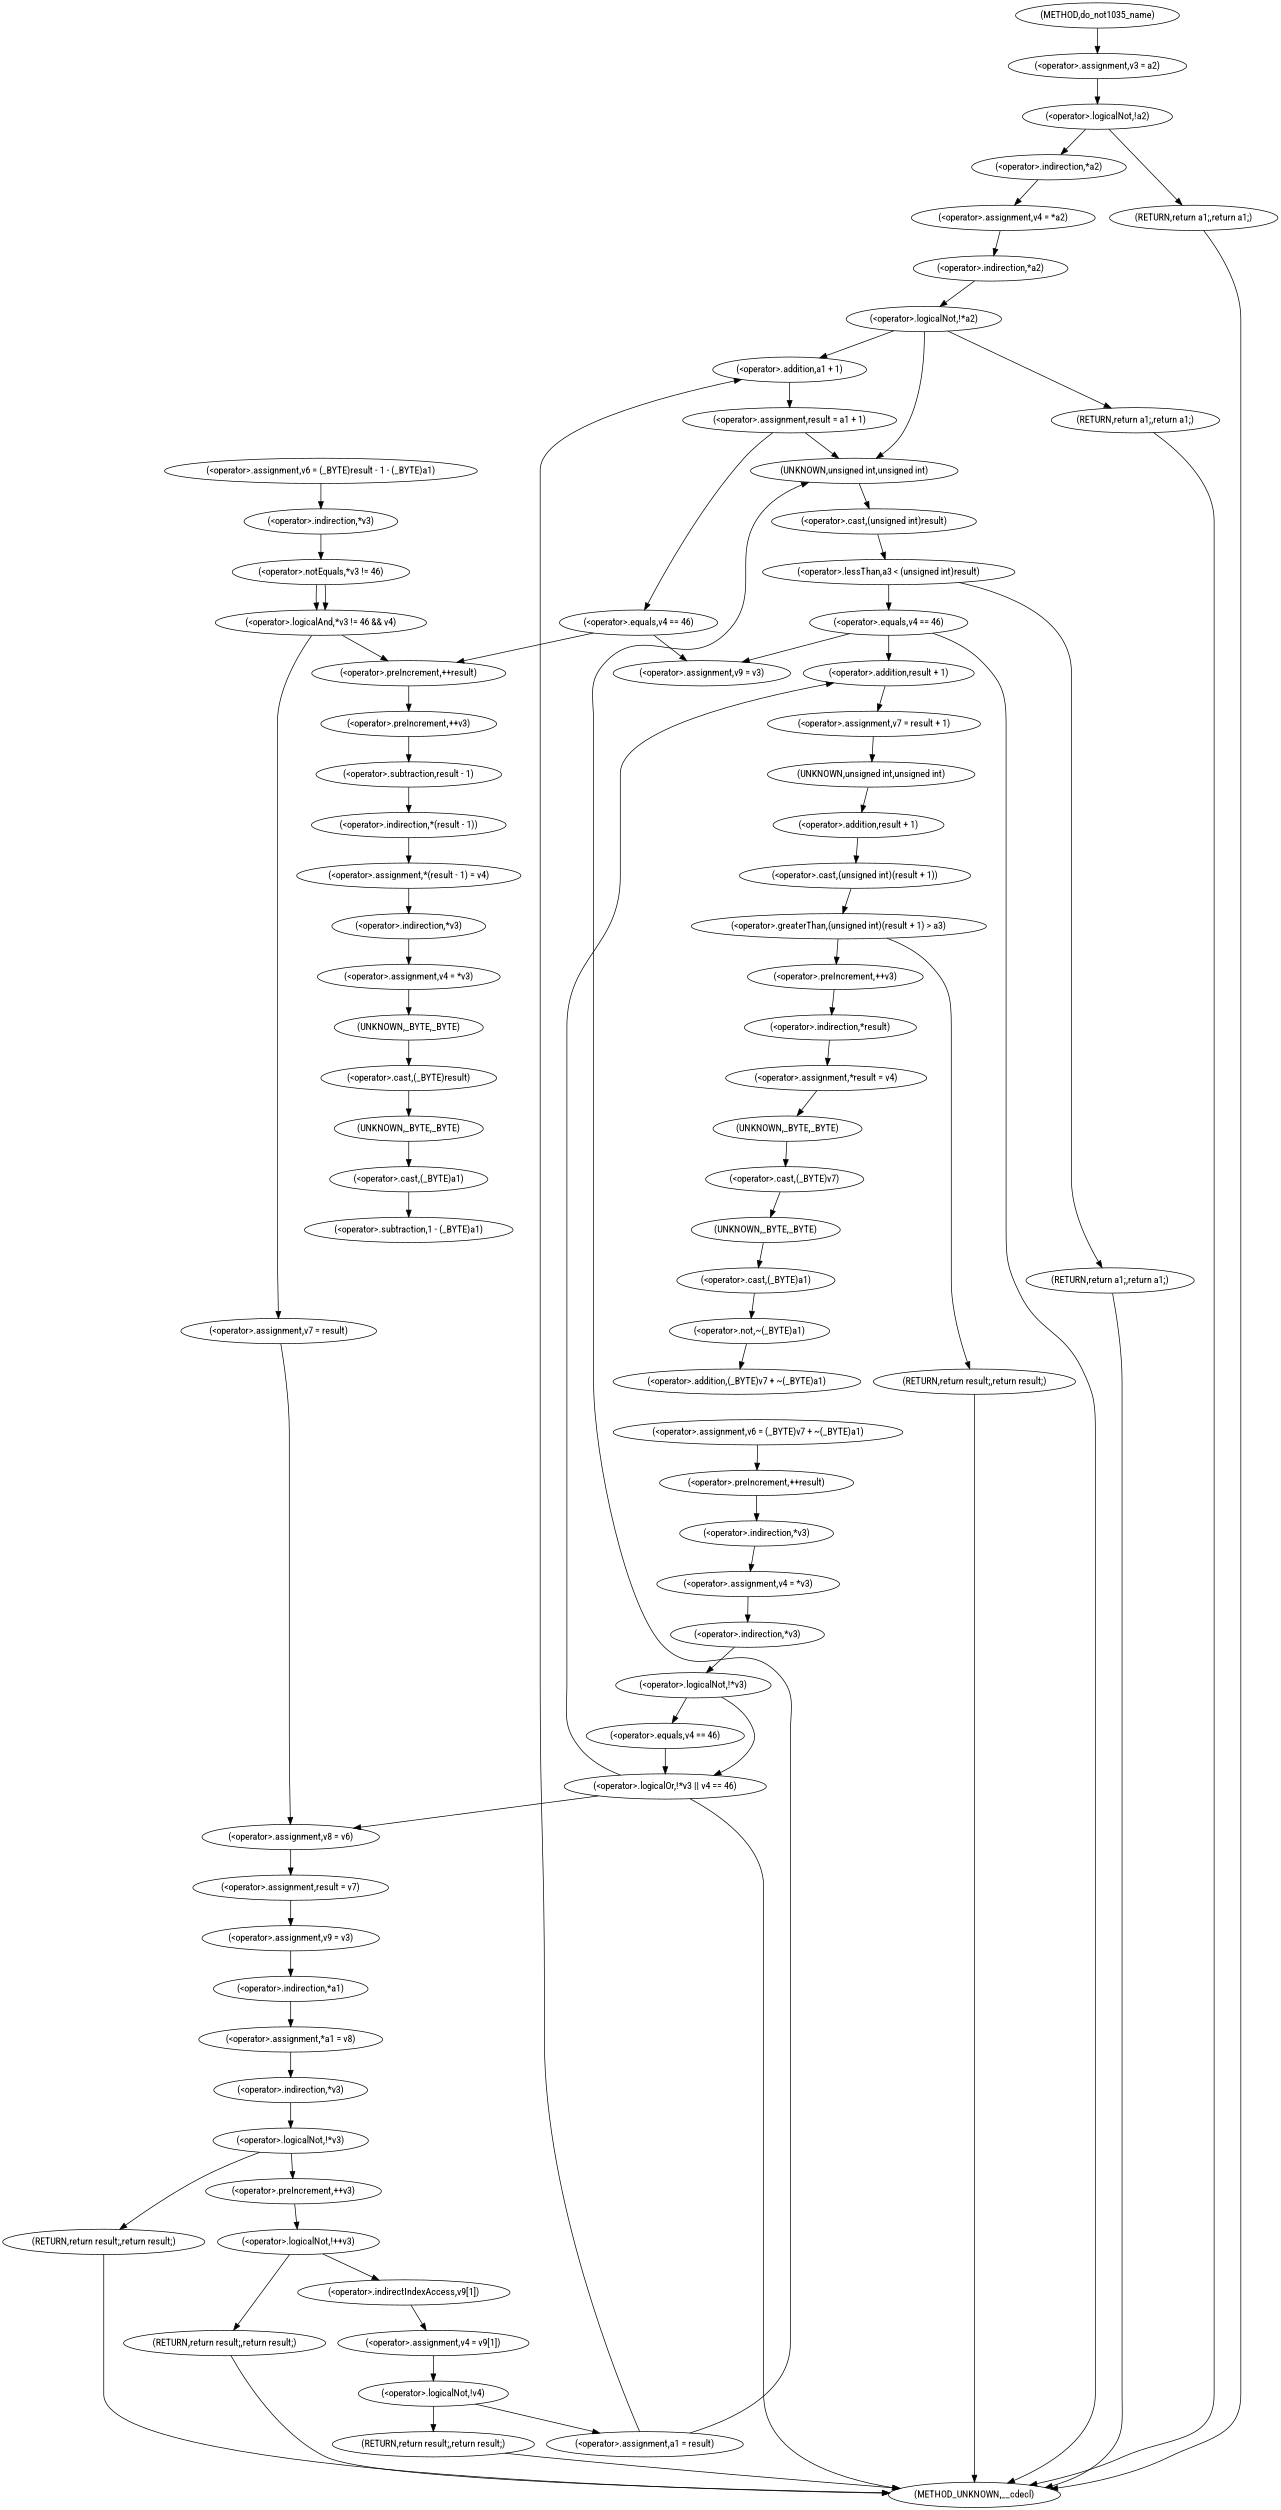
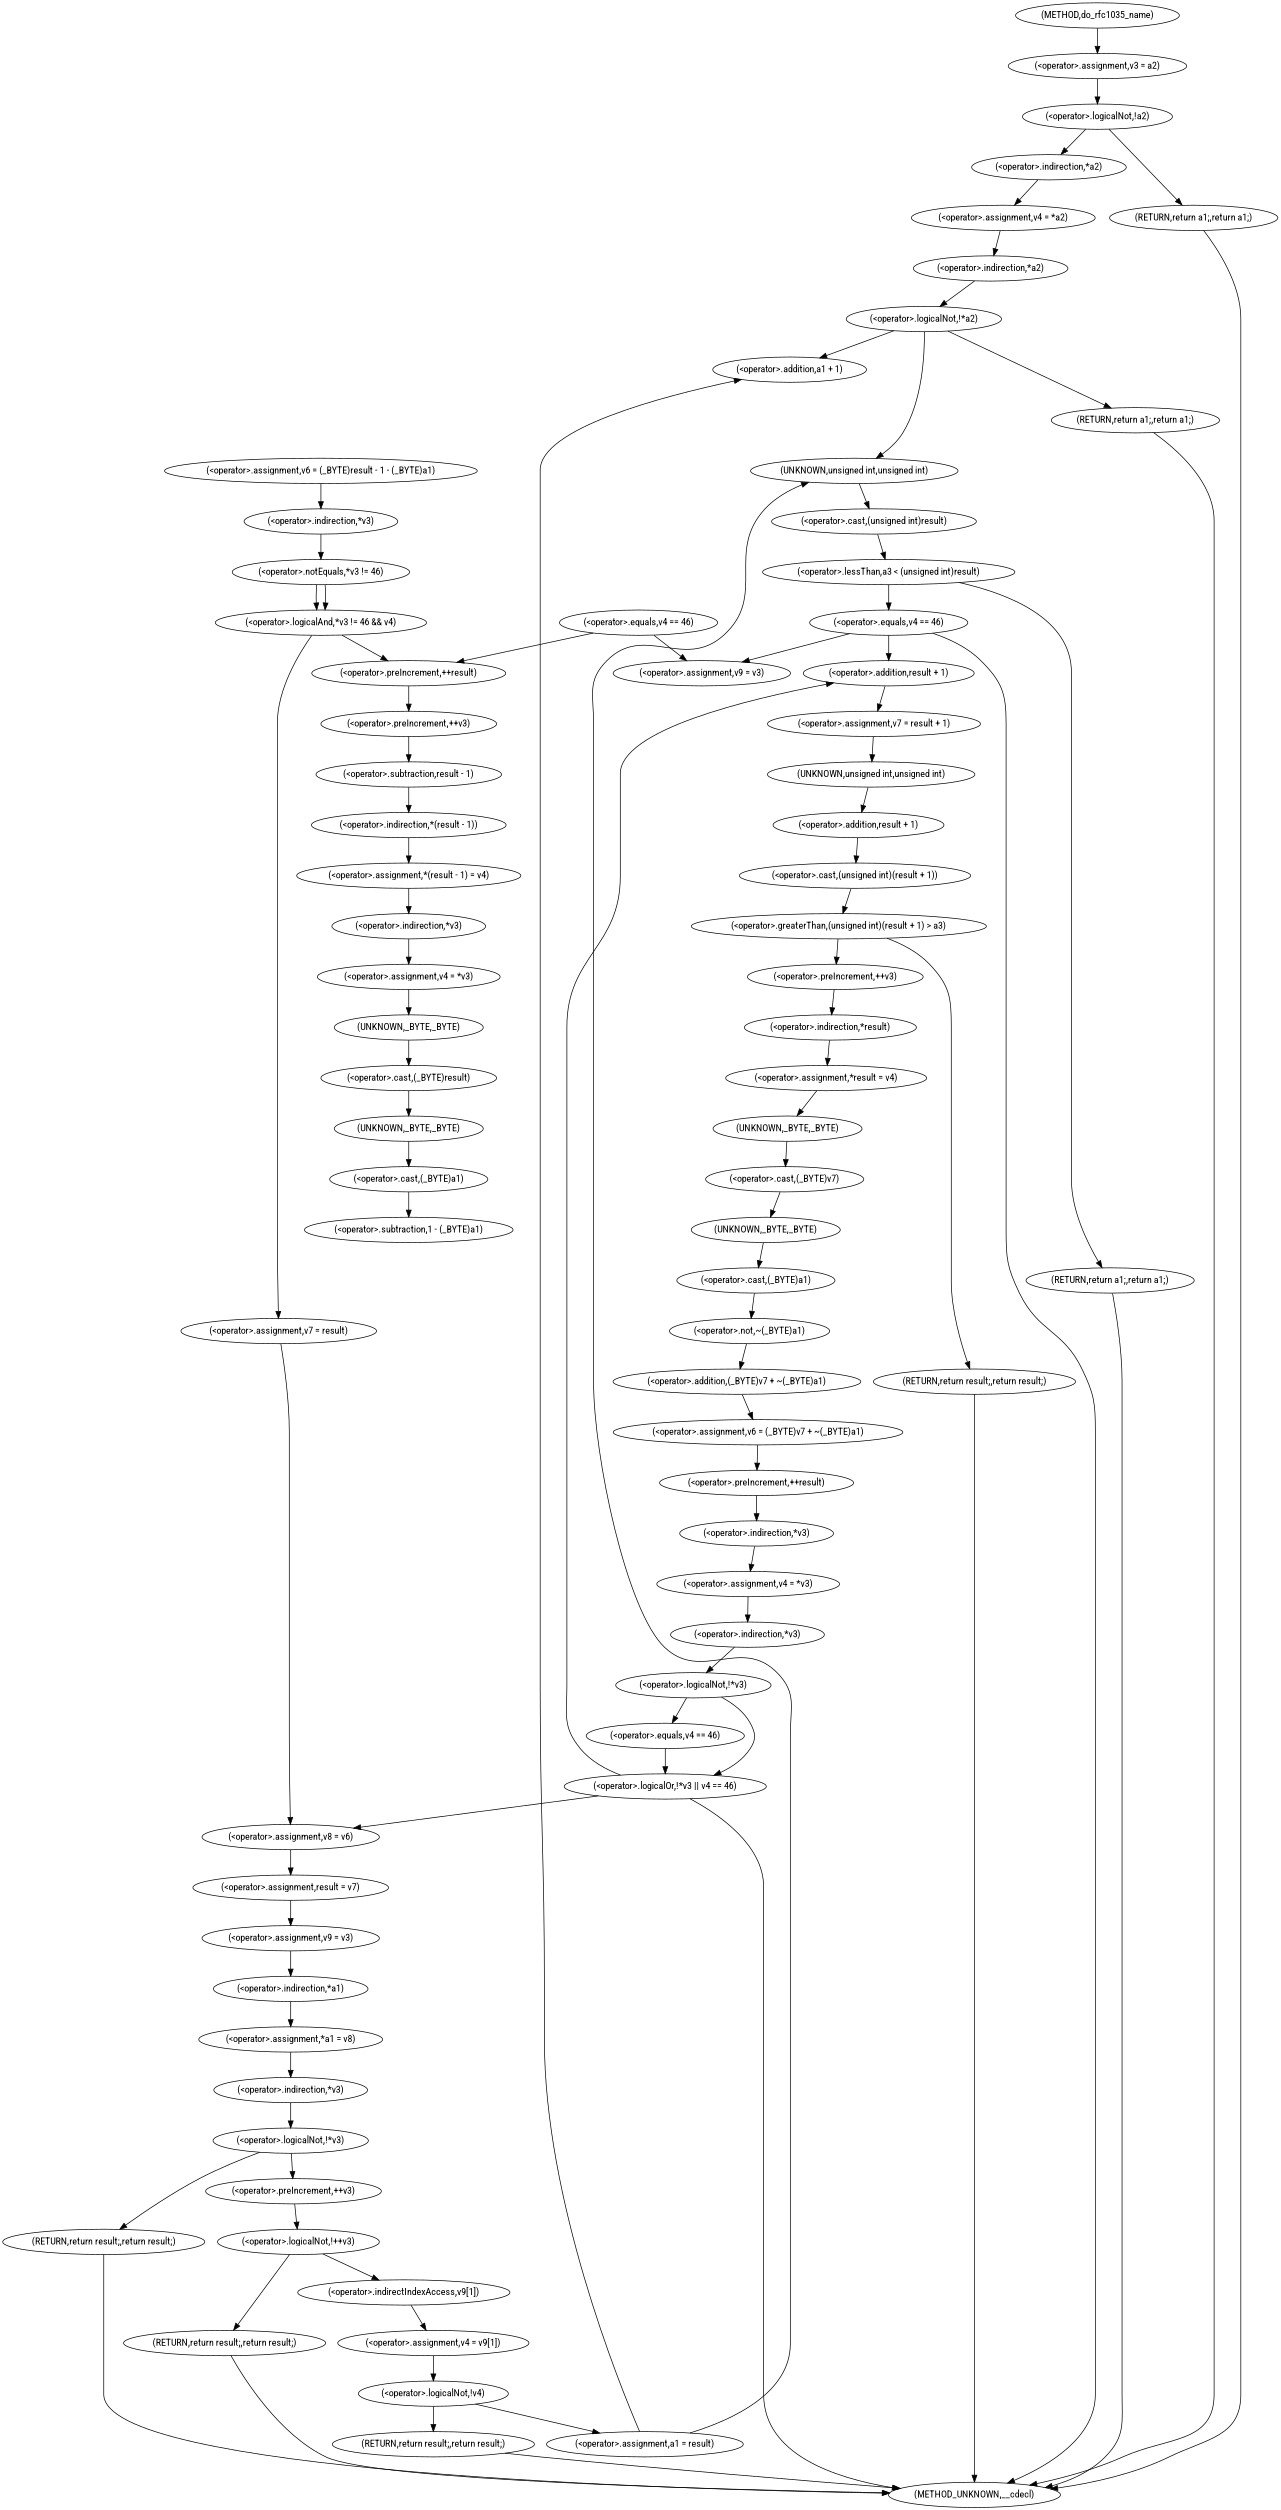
node "(METHOD,do_not1035_name)": label "(METHOD,do_not1035_name)" -> "(METHOD,do_rfc1035_name)"
node "(<operator>.assignment,result = a1 + 1)": removed
edge "(<operator>.addition,(_BYTE)v7 + ~(_BYTE)a1)" -> "(<operator>.assignment,v6 = (_BYTE)v7 + ~(_BYTE)a1)": added
